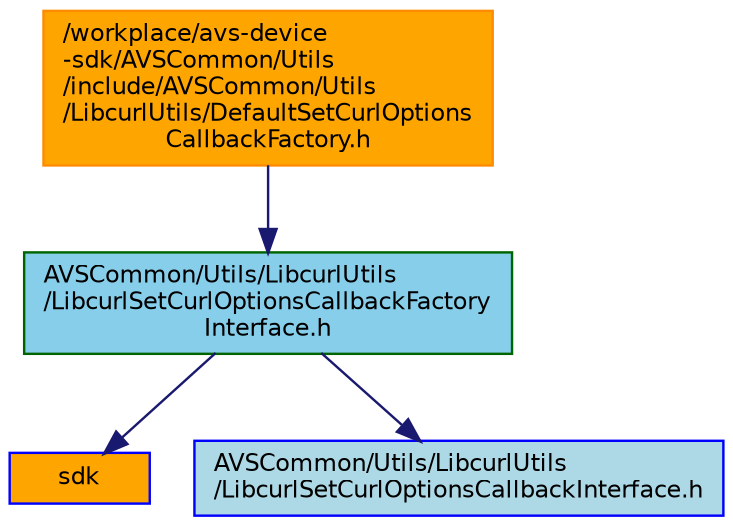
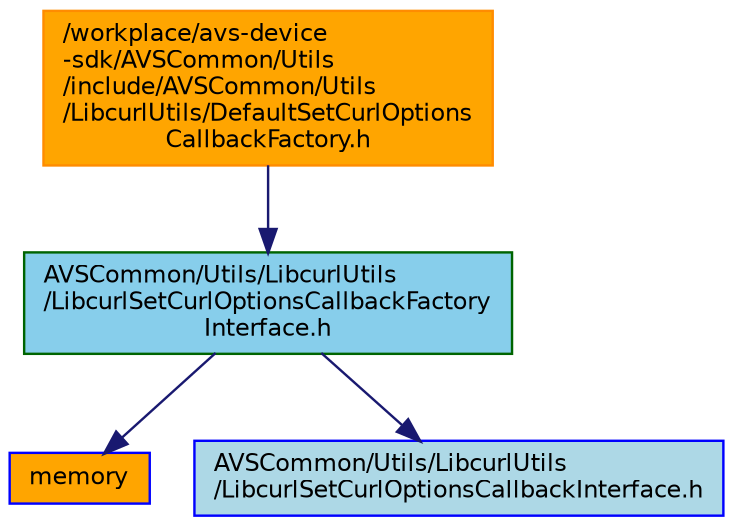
node "sdk": label "sdk" -> "memory"
